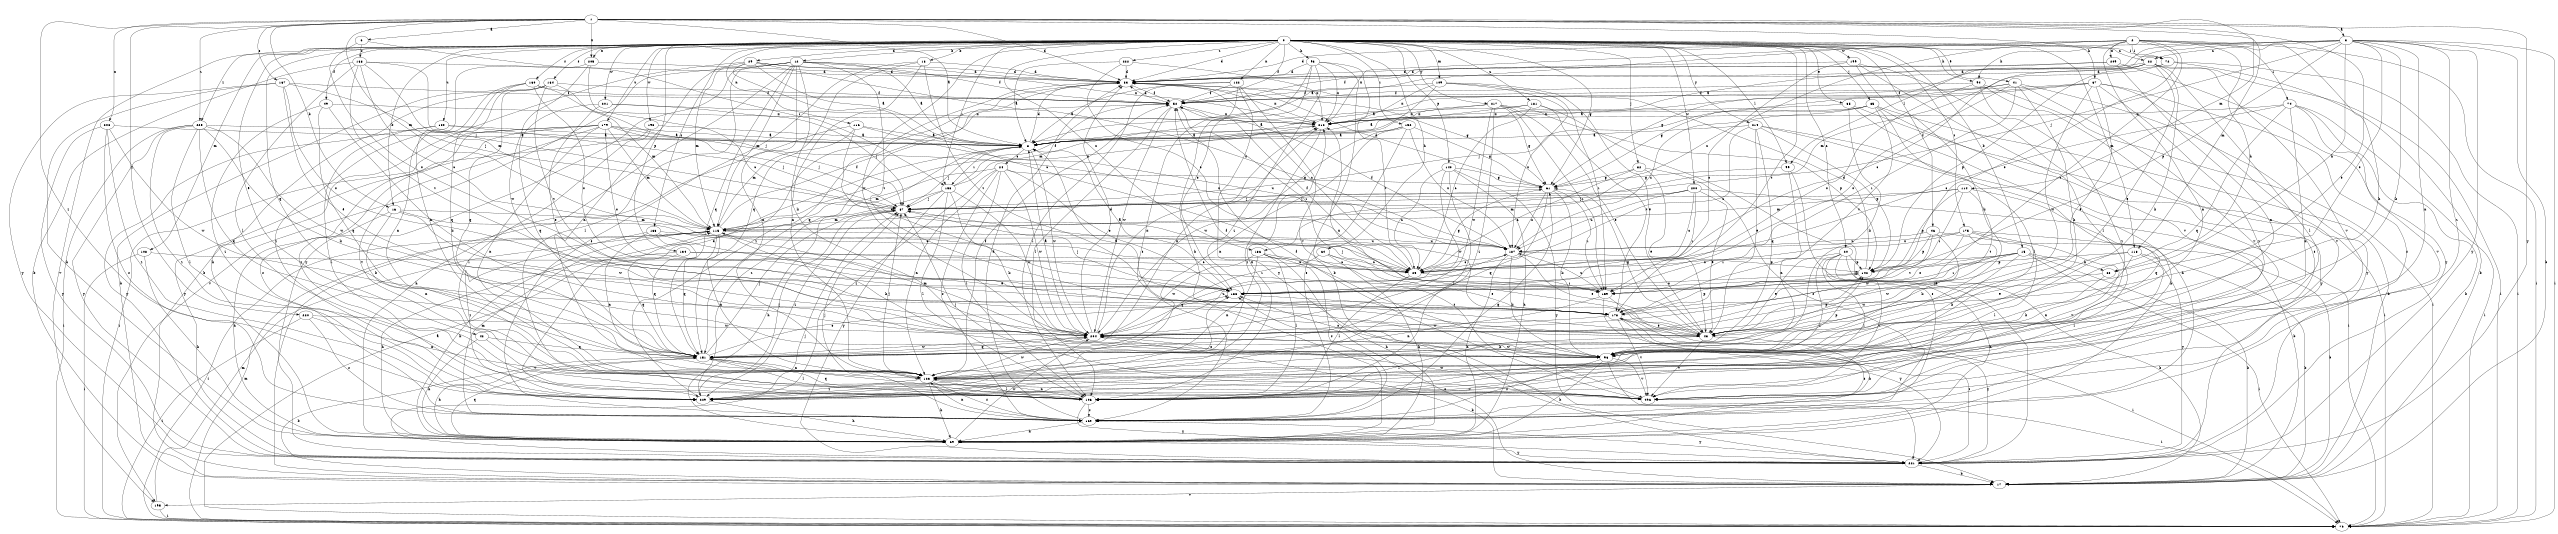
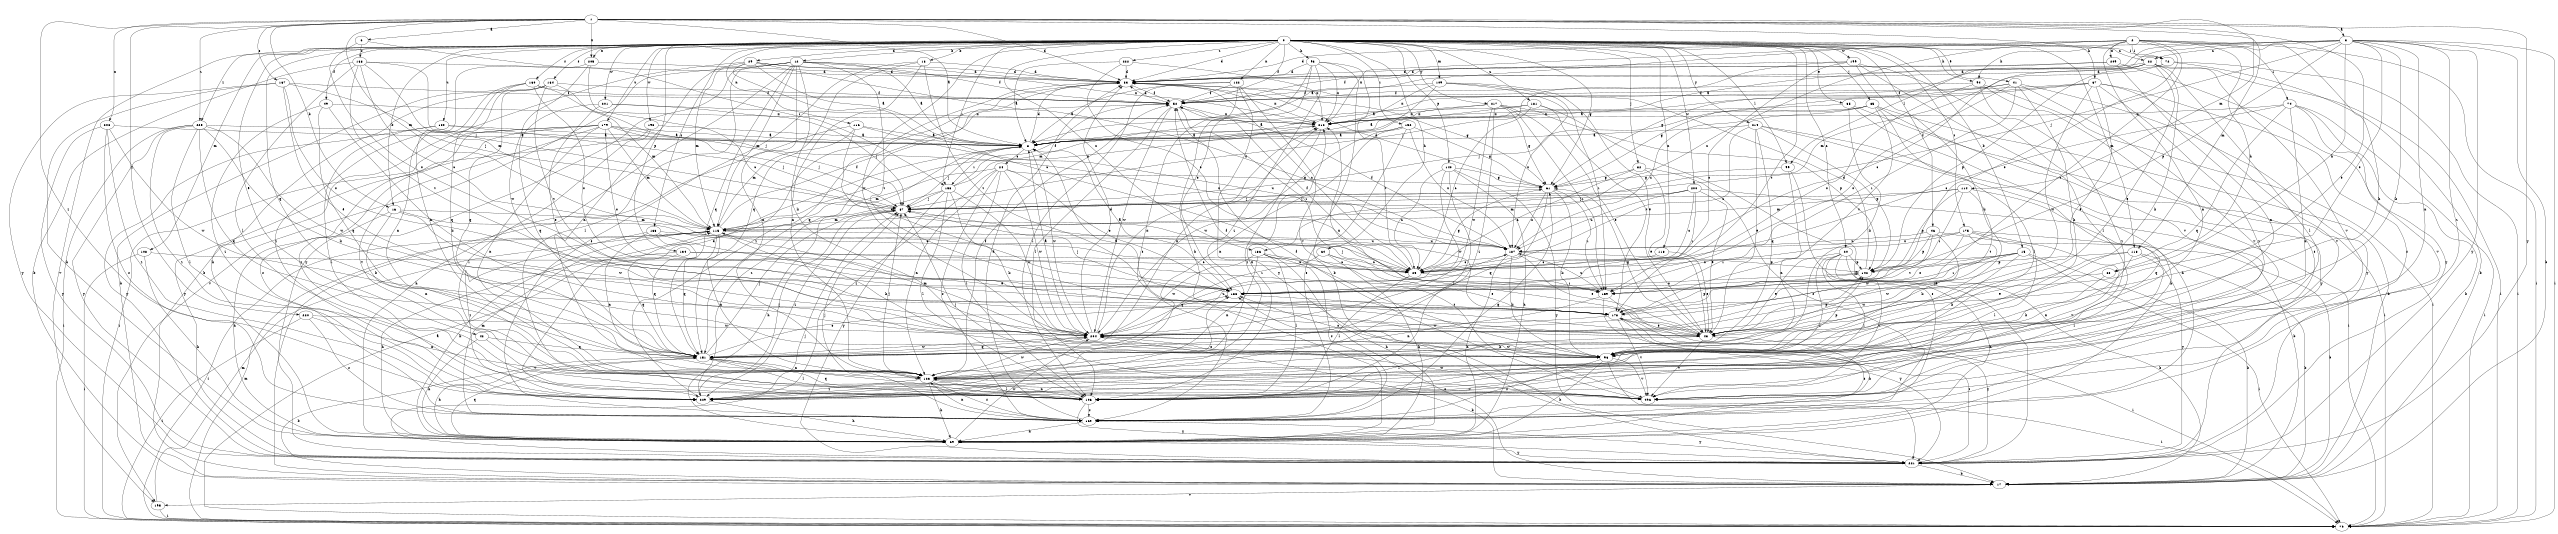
edge "199" -> "87": added, label "j"
node "118": added
edge "15" -> "68": removed, label "h"
